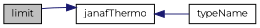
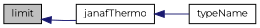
edge "limit" -> "janafThermo": reversed
